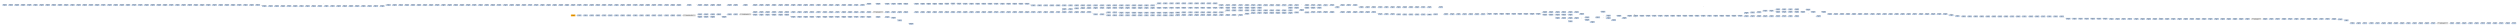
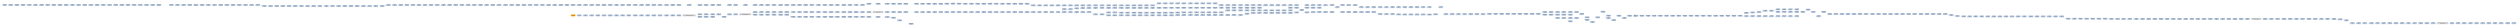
node "0x0060bb69 pushl": removed
